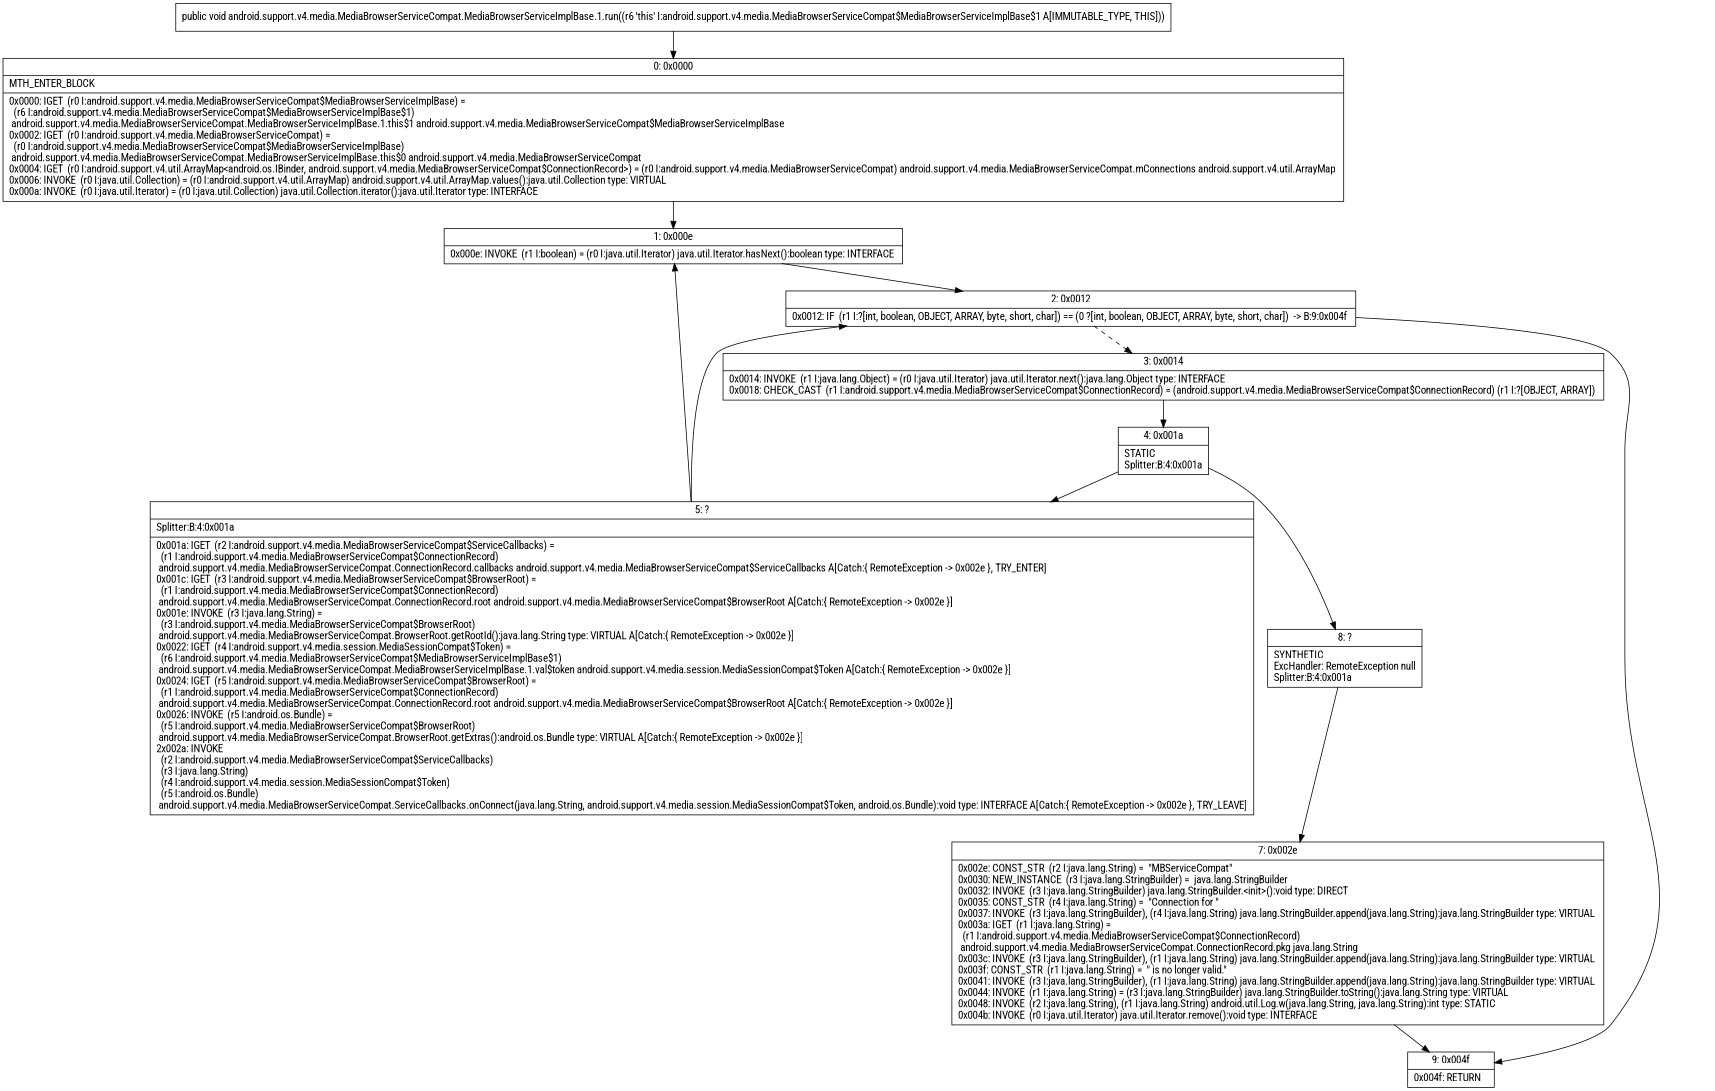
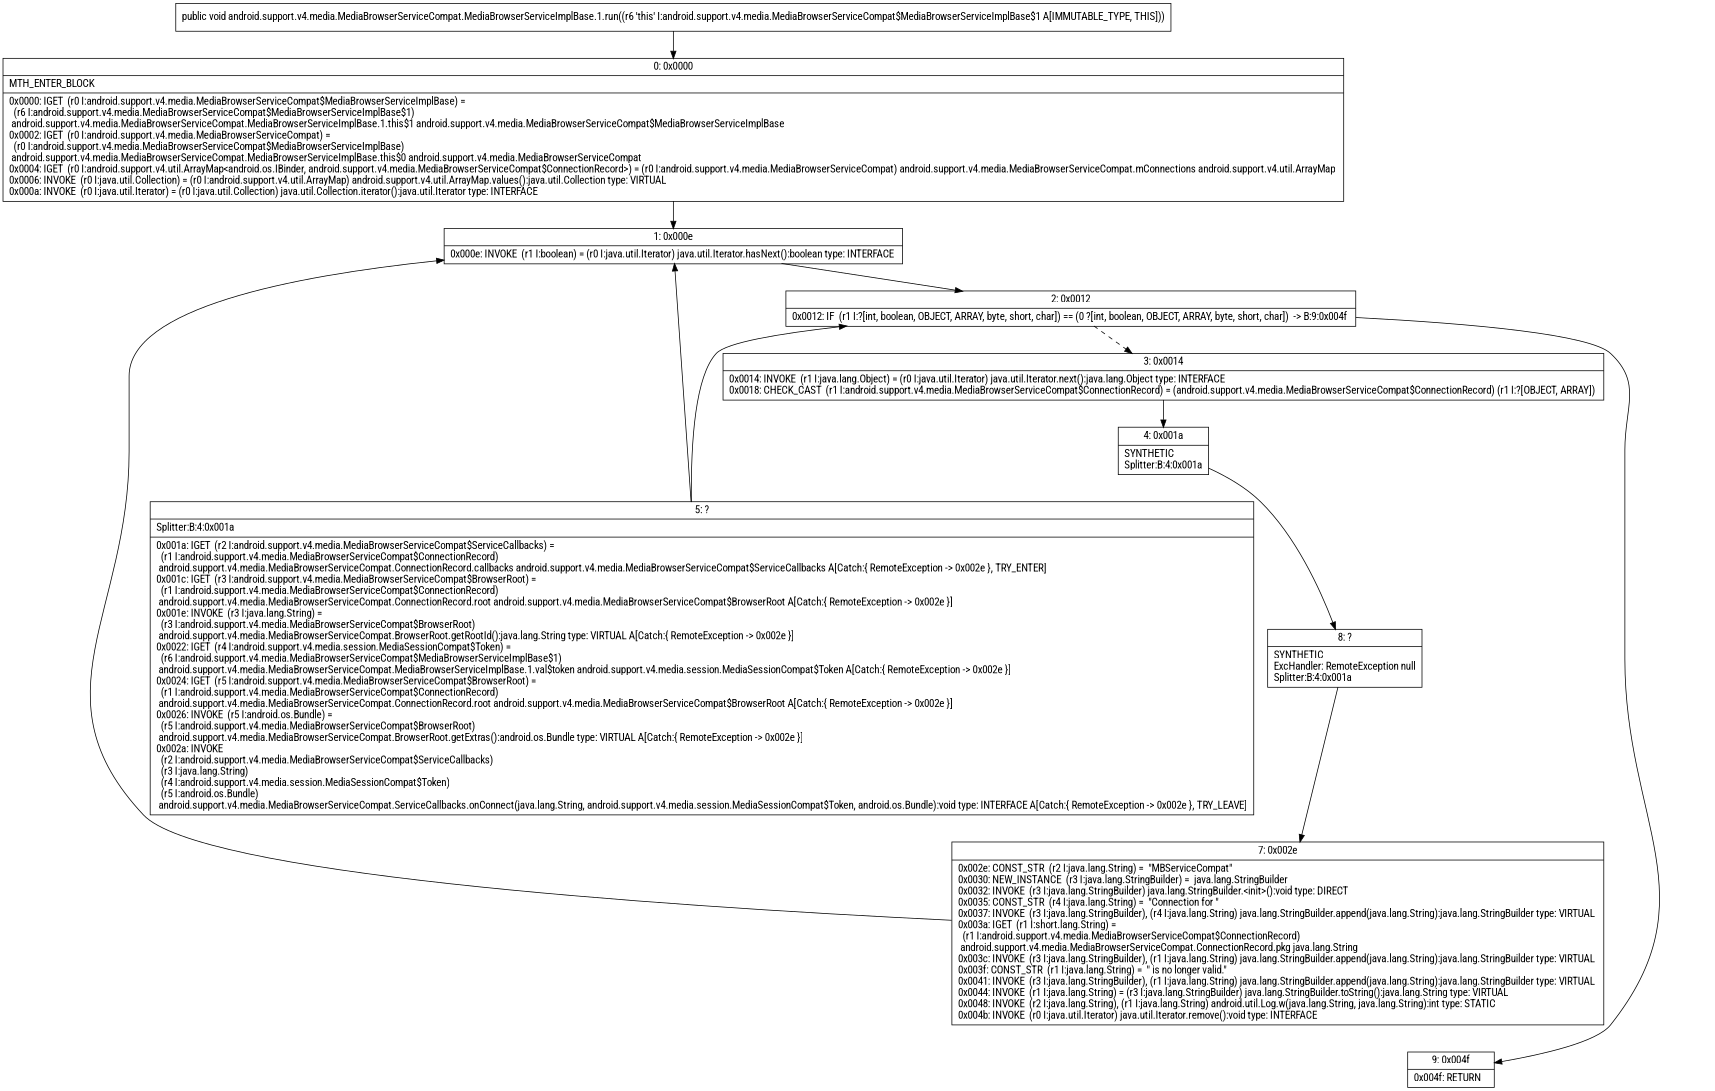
node "4: 0x001a": text "STATIC" -> "SYNTHETIC"
edge "4: 0x001a" -> "5: ?": removed
node "5: ?": text "2x002a: INVOKE" -> "0x002a: INVOKE"
node "7: 0x002e": text "0x003a: IGET  (r1 I:java.lang.String) =" -> "0x003a: IGET  (r1 I:short.lang.String) ="
edge "7: 0x002e" -> "9: 0x004f": now "7: 0x002e" -> "1: 0x000e"
